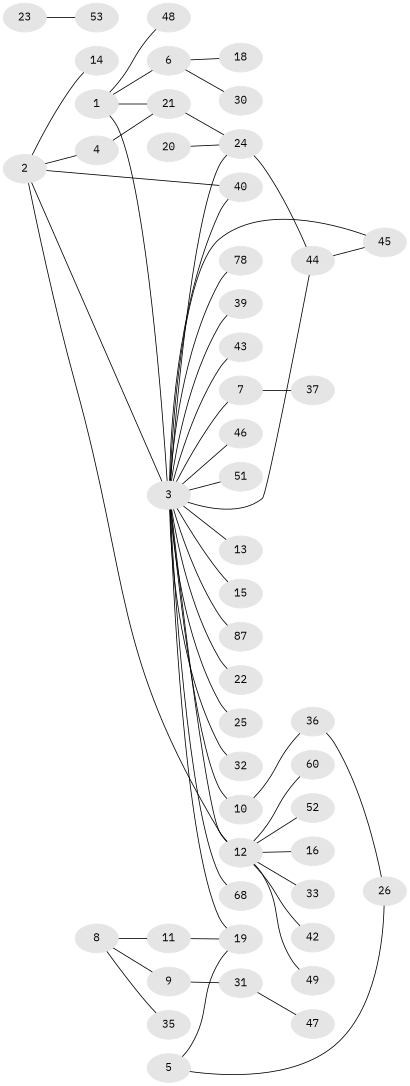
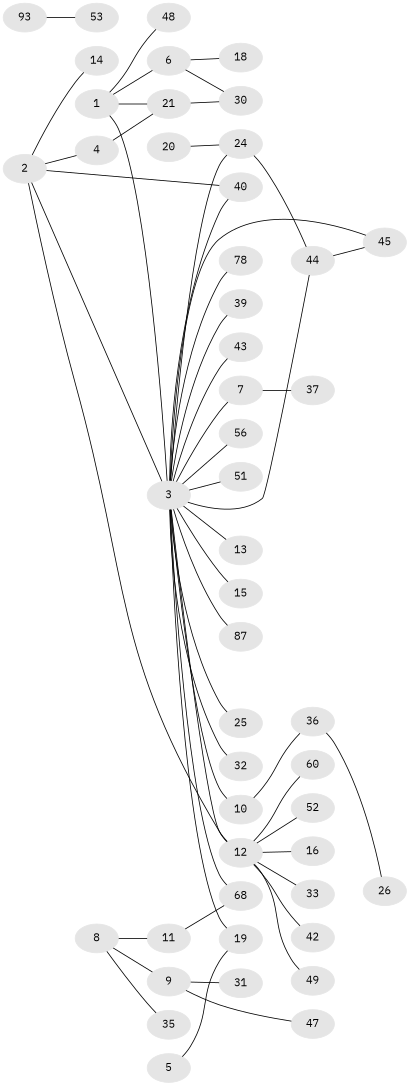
node "23": label "23" -> "93"
edge "21" -- "24": now "21" -- "30"
node "46": label "46" -> "56"
node "22": removed
edge "11" -- "19": now "11" -- "68"
edge "31" -- "47": now "9" -- "47"
edge "26" -- "5": removed
